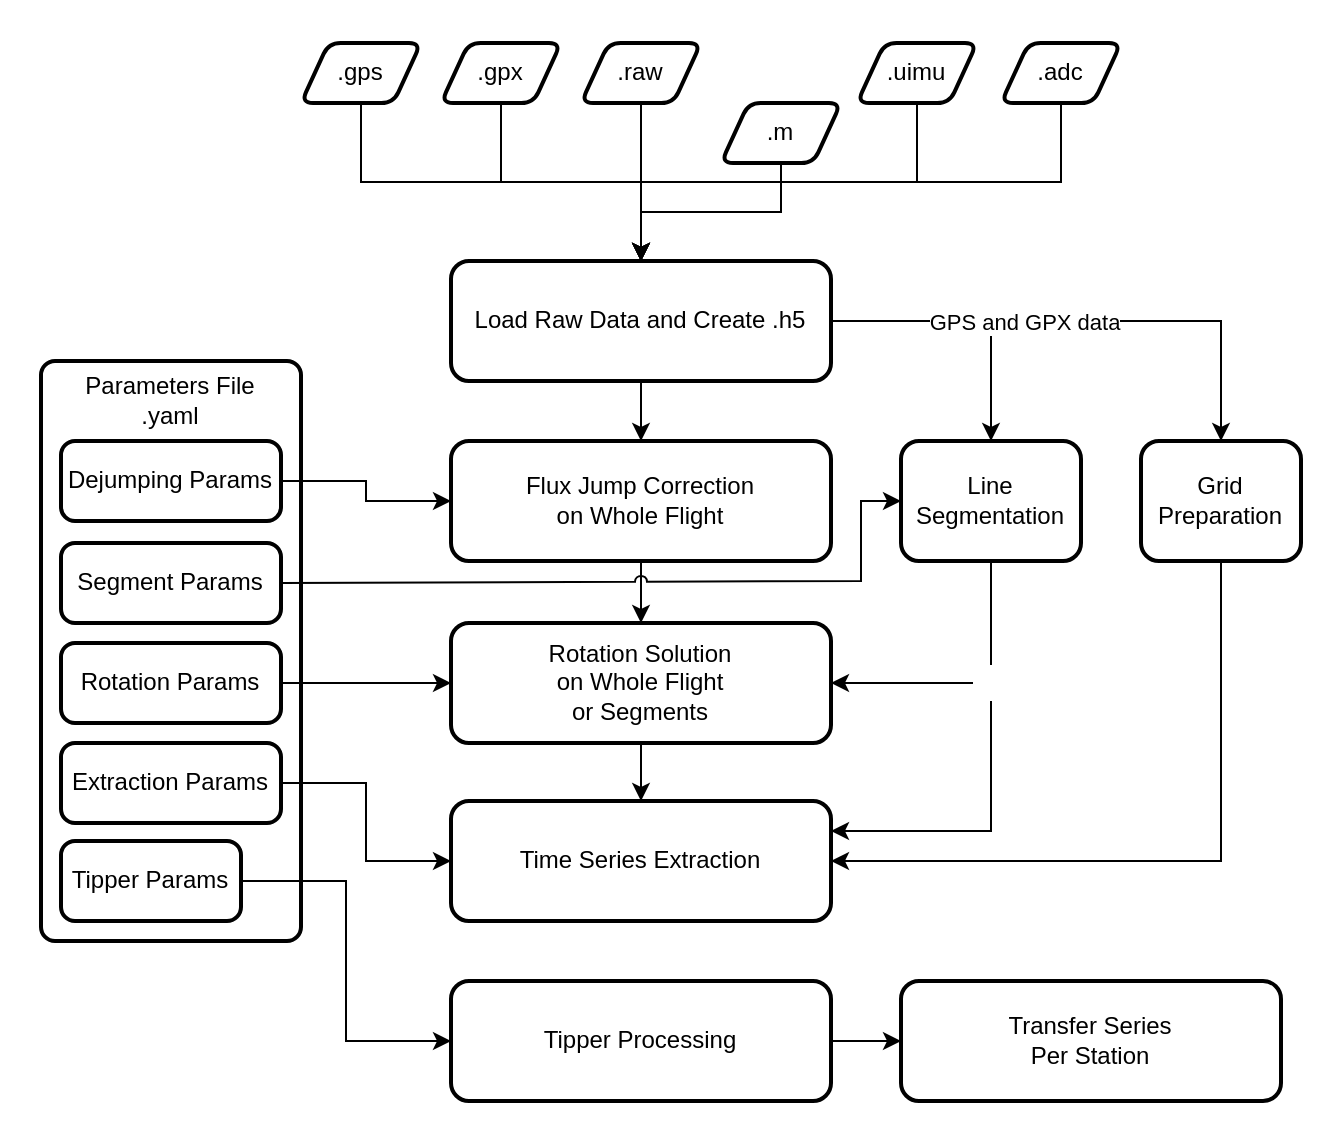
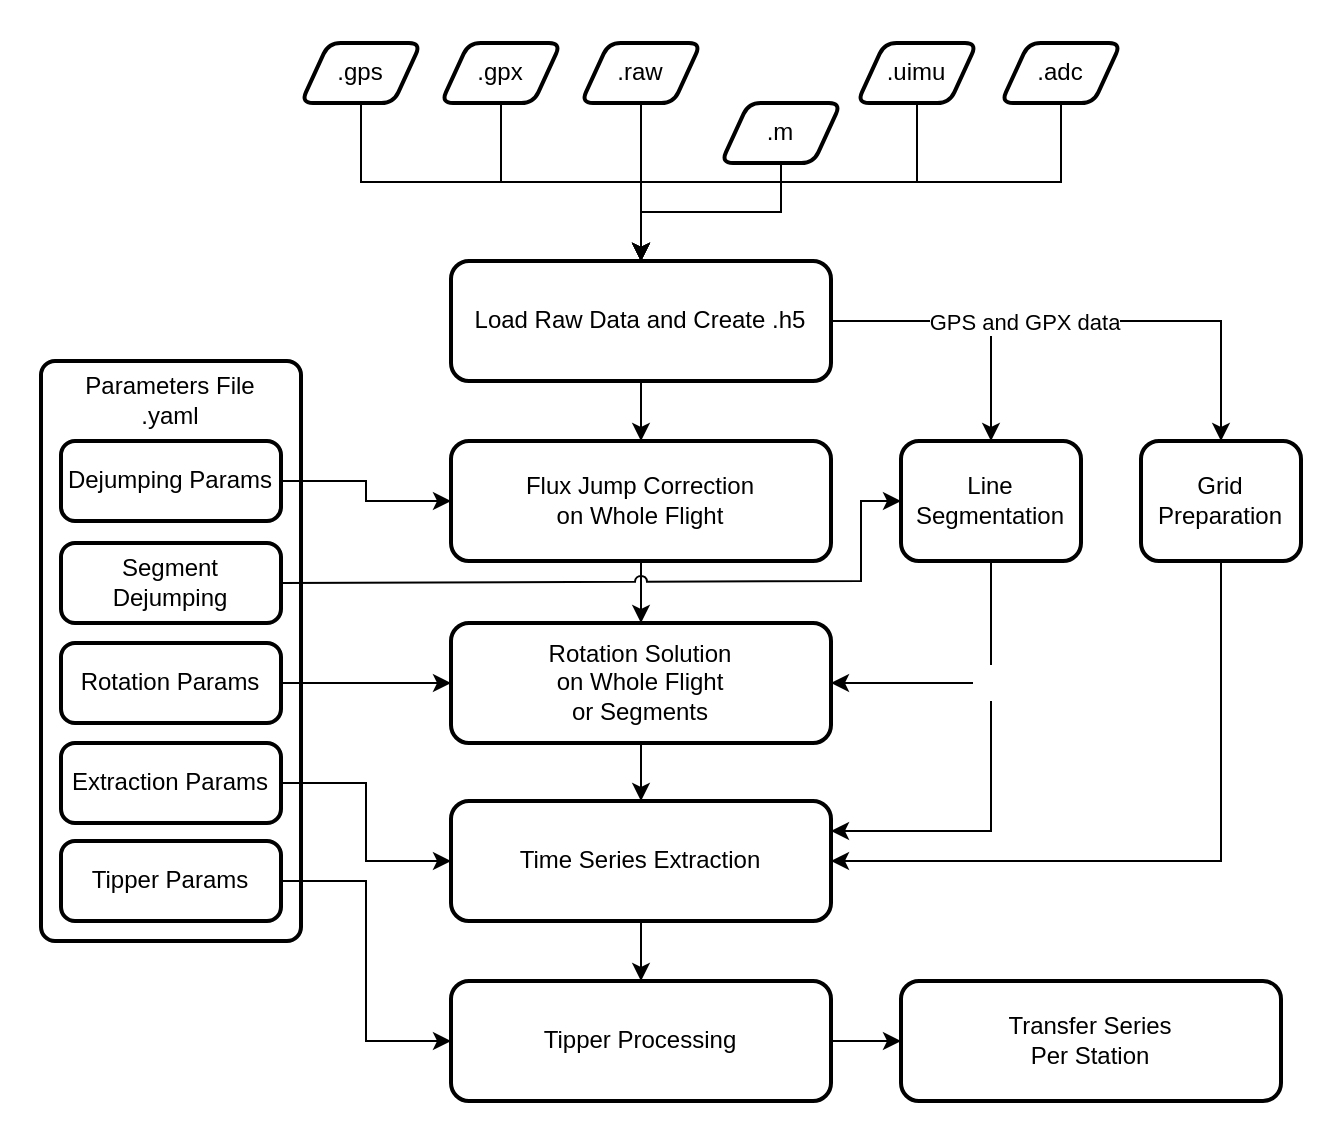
node "Segment Params": label "Segment Params" -> "Segment Dejumping"
node "Tipper Params": size 180x80 -> 220x80
edge "Time Series Extraction" -> "Tipper Processing": added
